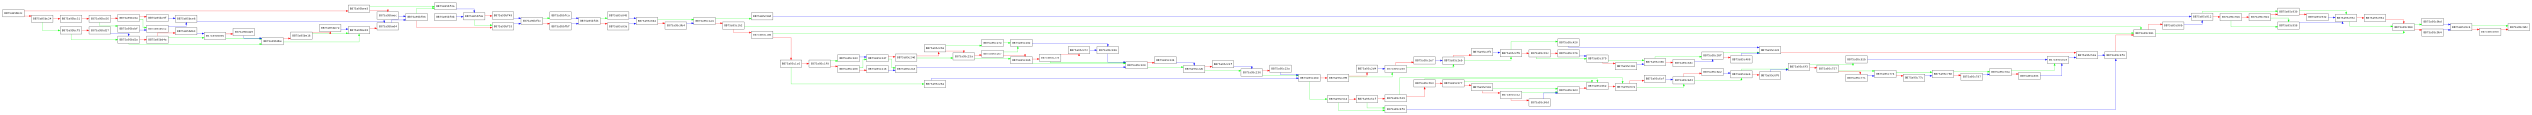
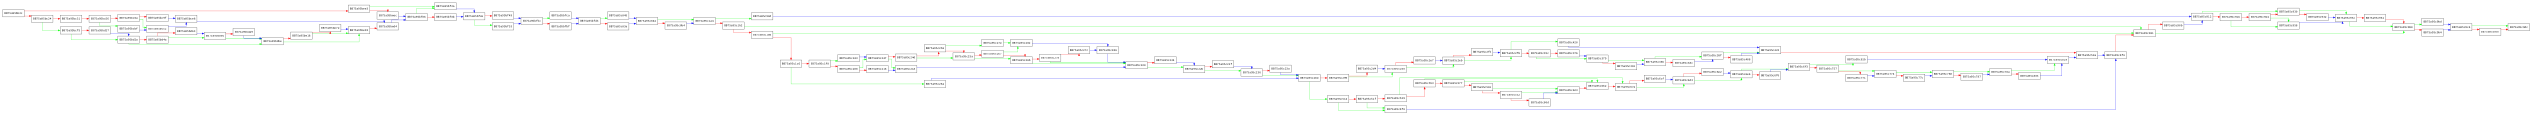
edge "BB75a95bf06" -> "BB75a95bf53": now "BB75a95bf06" -> "BB75a95bf0b"
